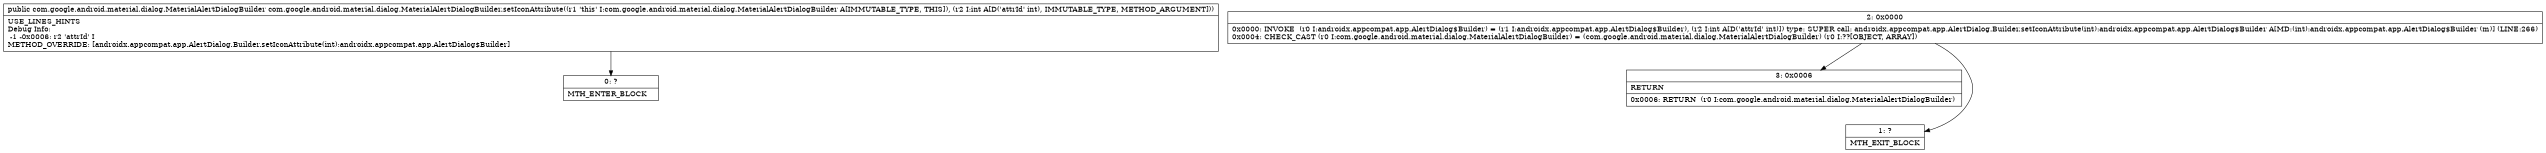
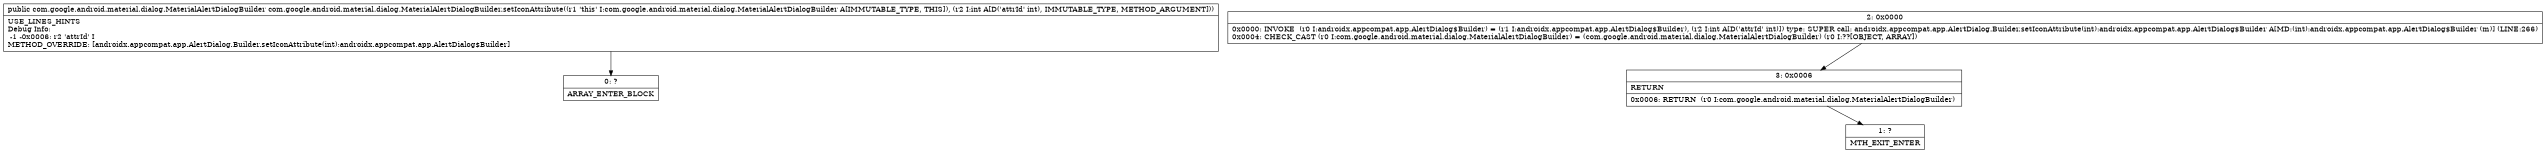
edge "2: 0x0000" -> "1: ?": now "3: 0x0006" -> "1: ?"
node "0: ?": text "MTH_ENTER_BLOCK" -> "ARRAY_ENTER_BLOCK"
node "1: ?": text "MTH_EXIT_BLOCK" -> "MTH_EXIT_ENTER"
